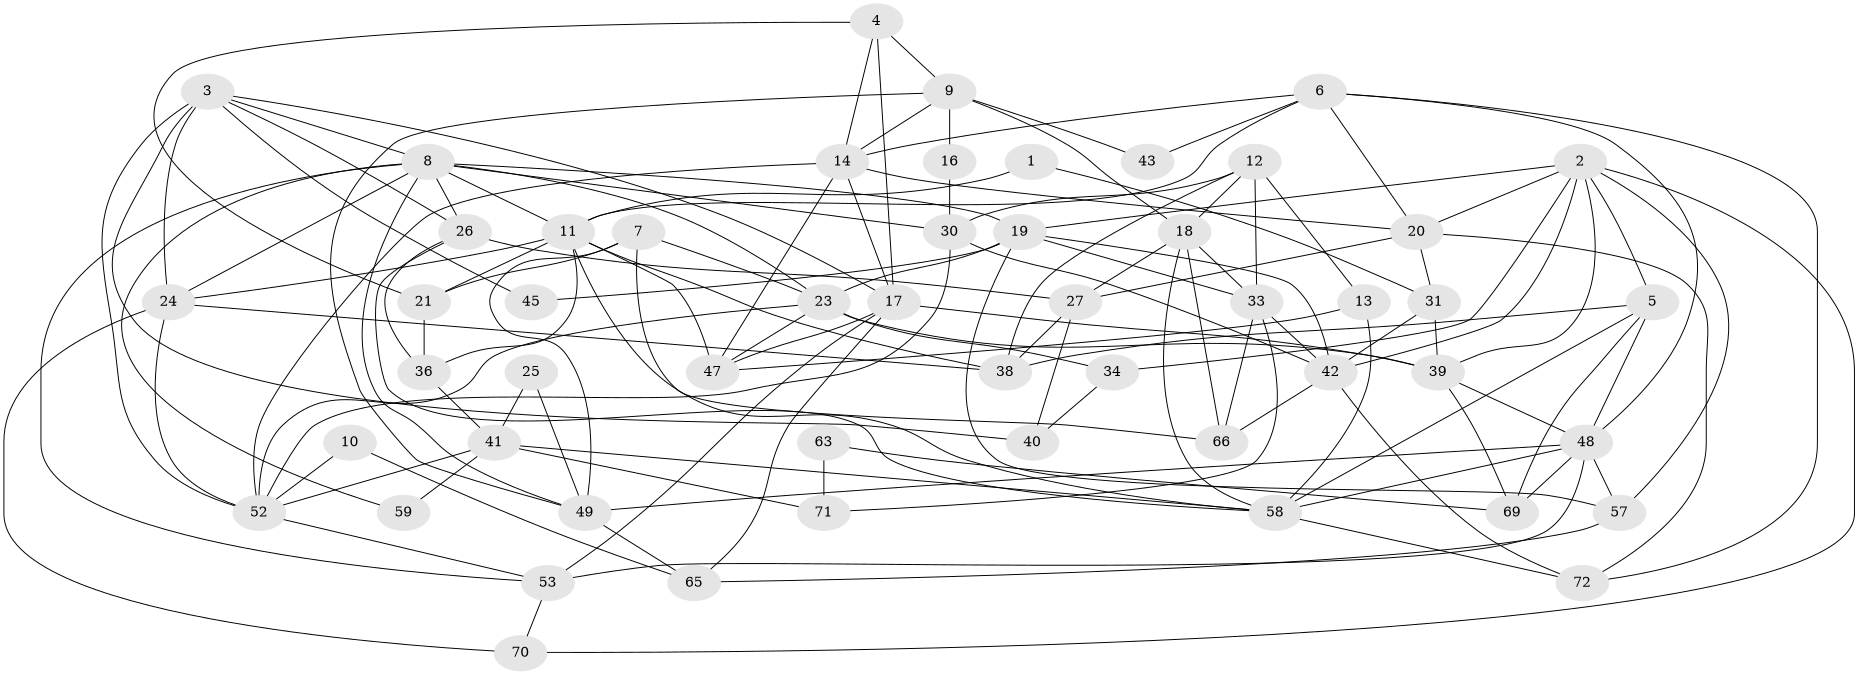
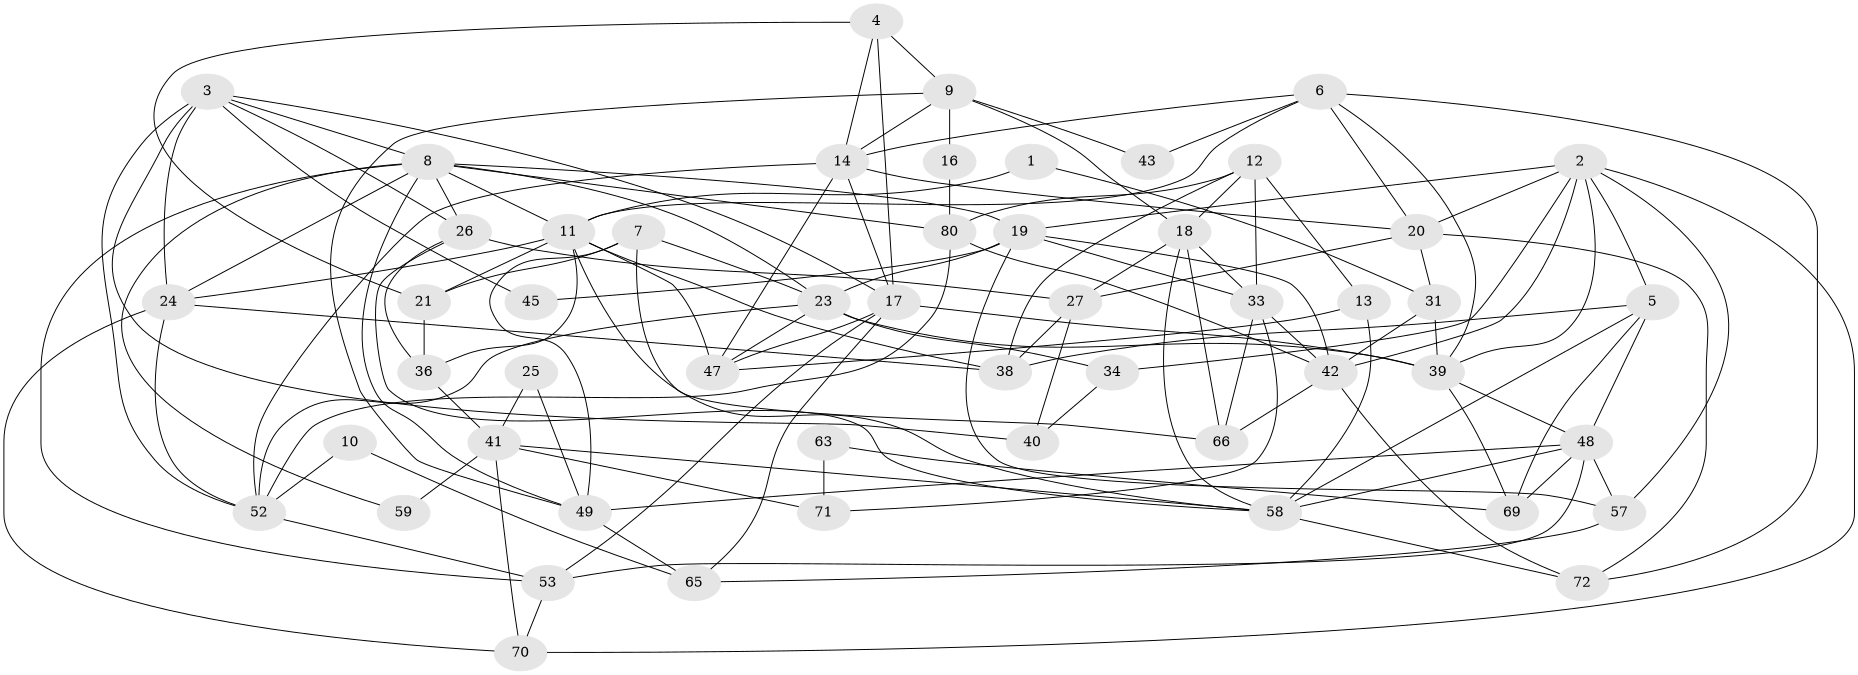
edge "6" -- "48": now "6" -- "39"
node "30": label "30" -> "80"
edge "41" -- "52": now "41" -- "70"
